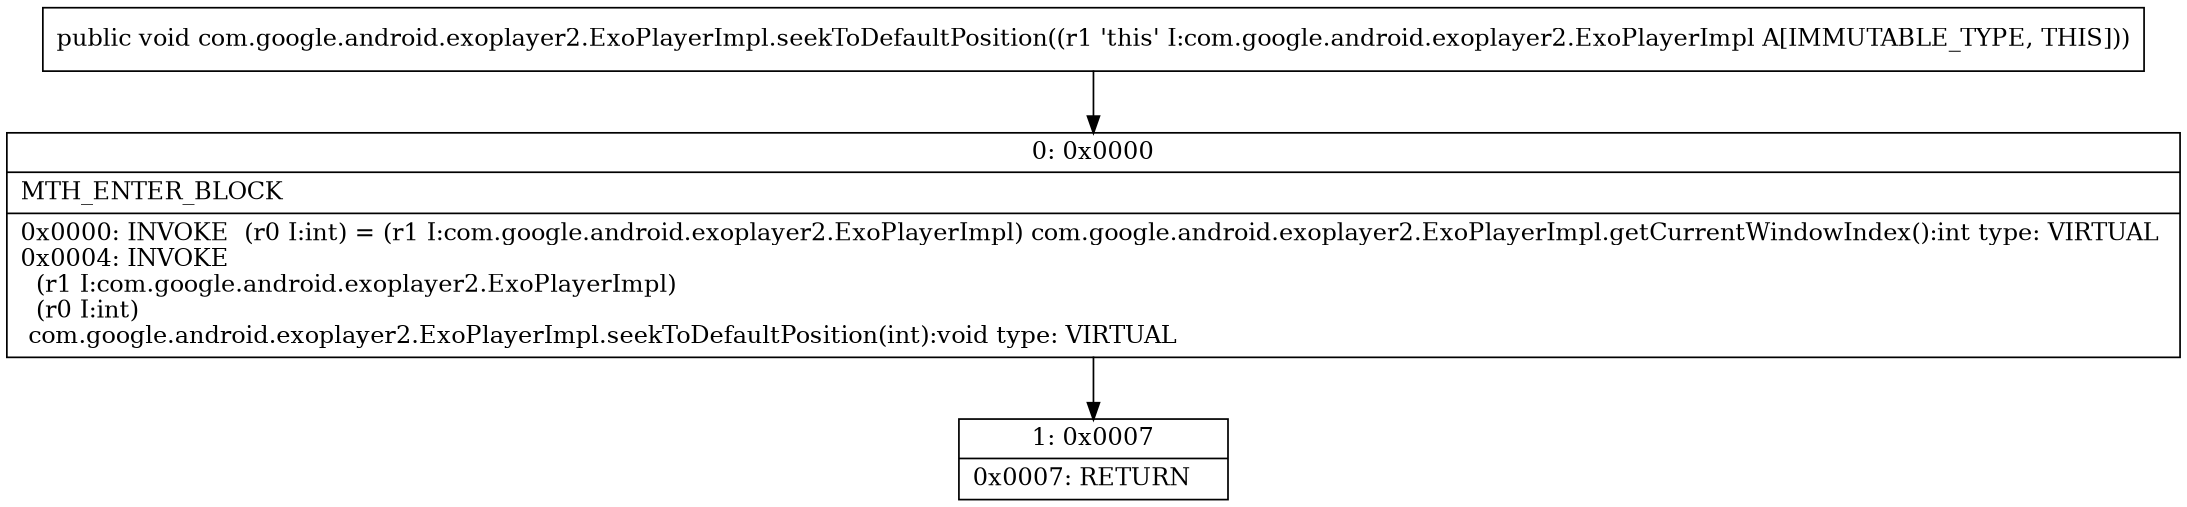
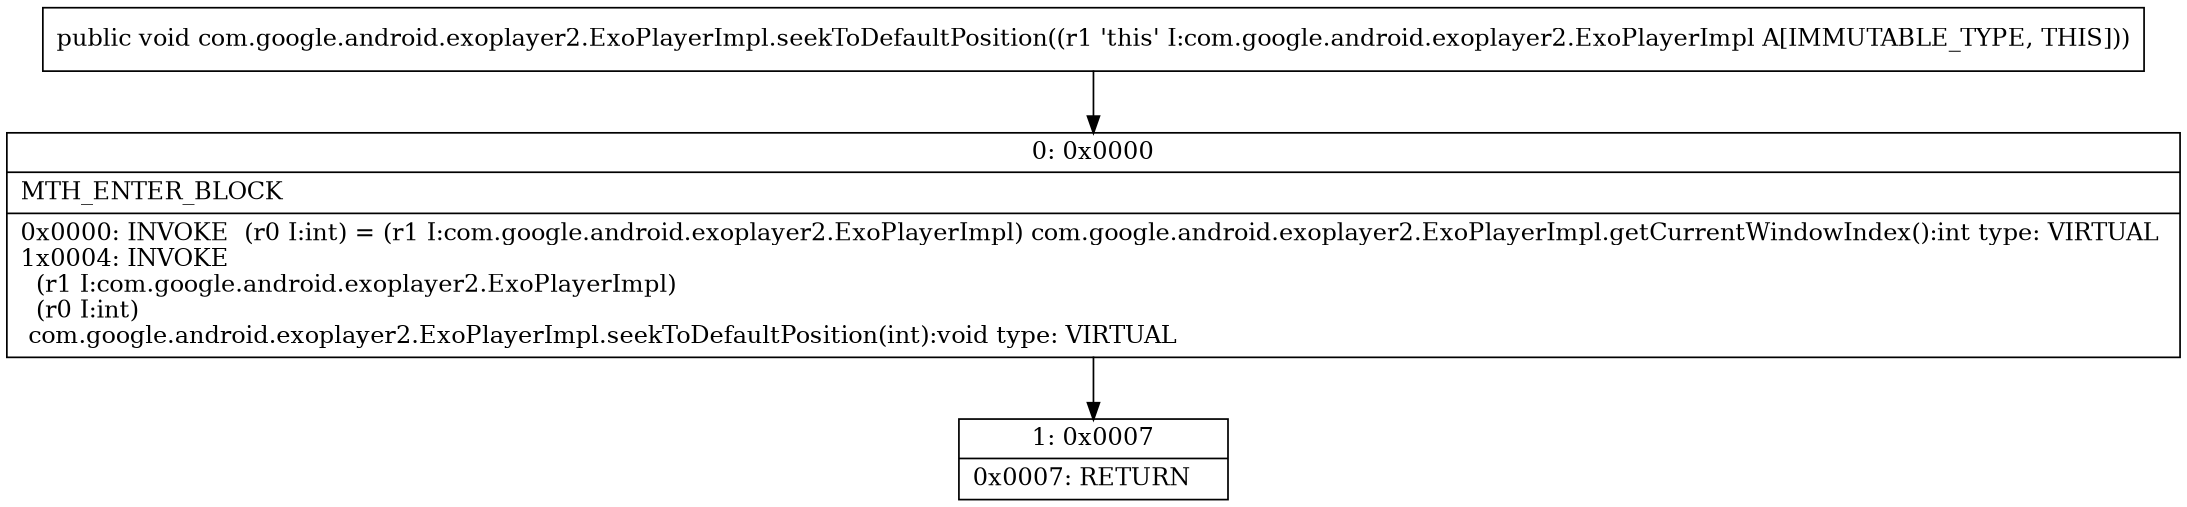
node "0: 0x0000": text "0x0004: INVOKE" -> "1x0004: INVOKE"
